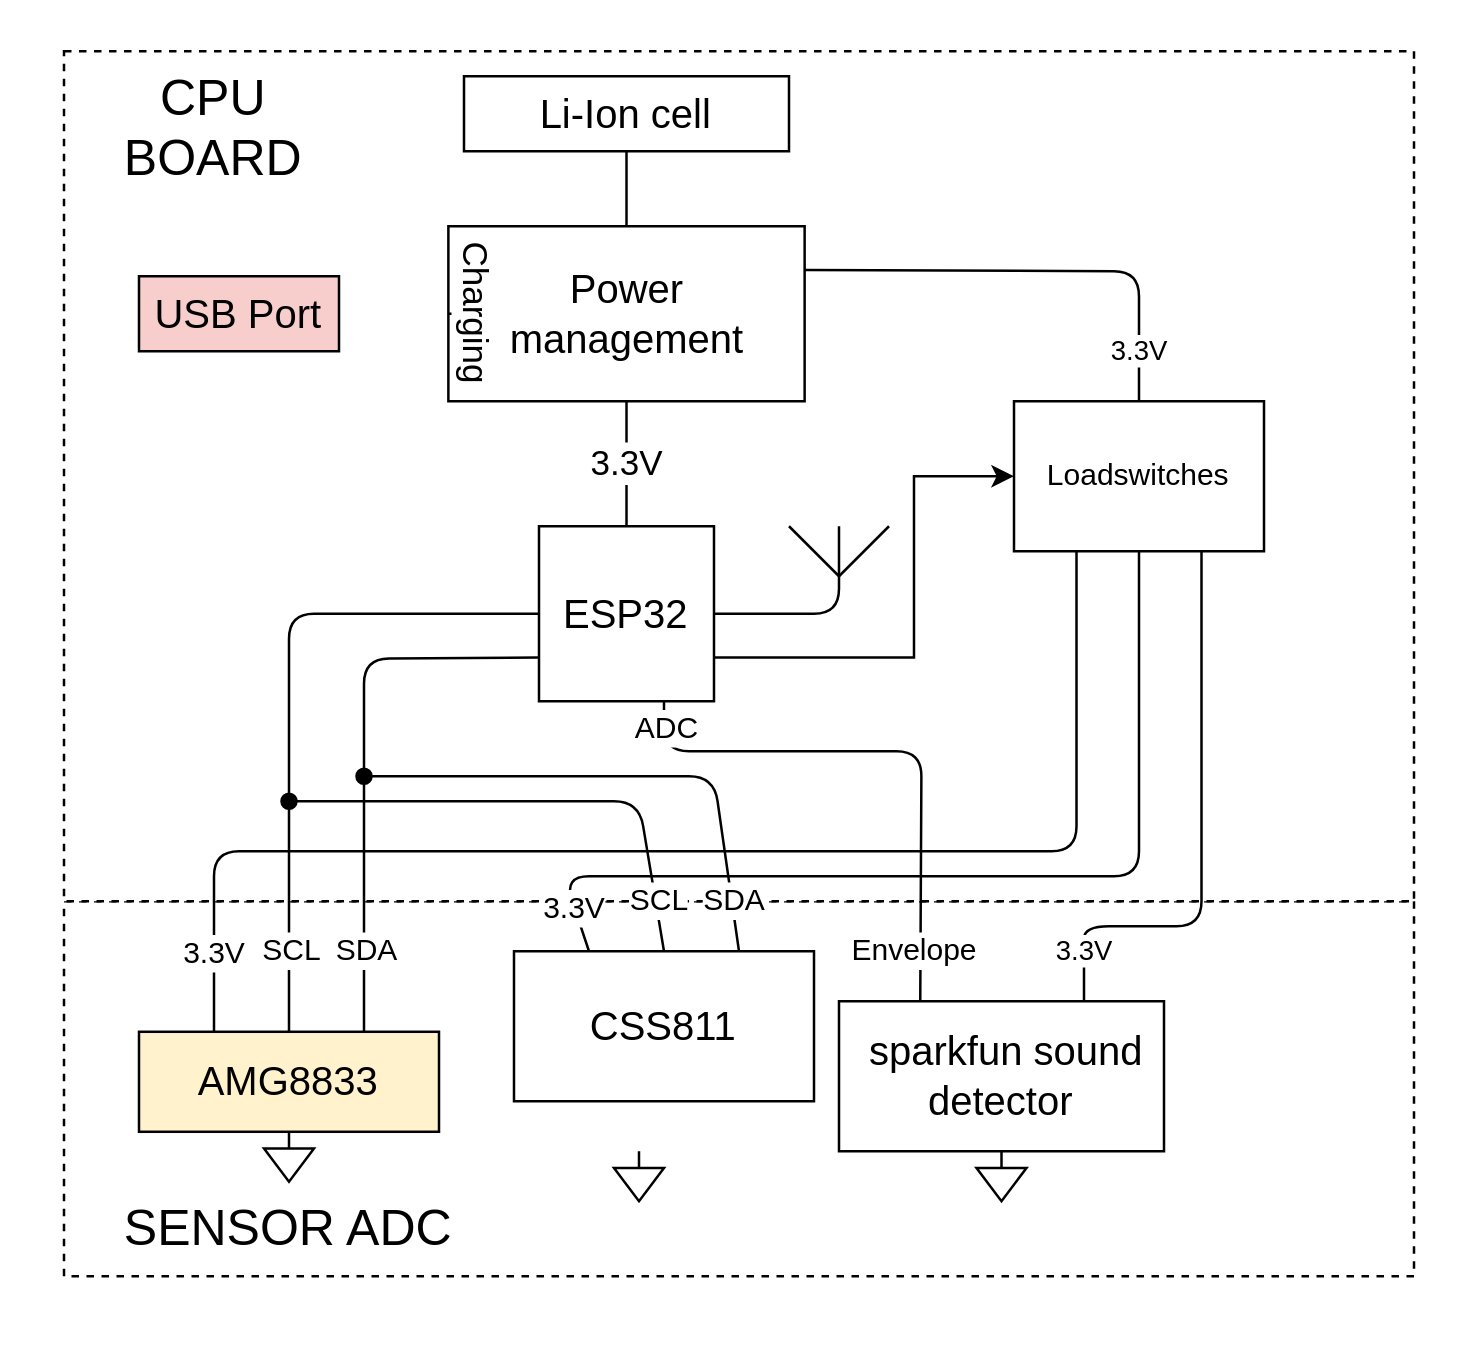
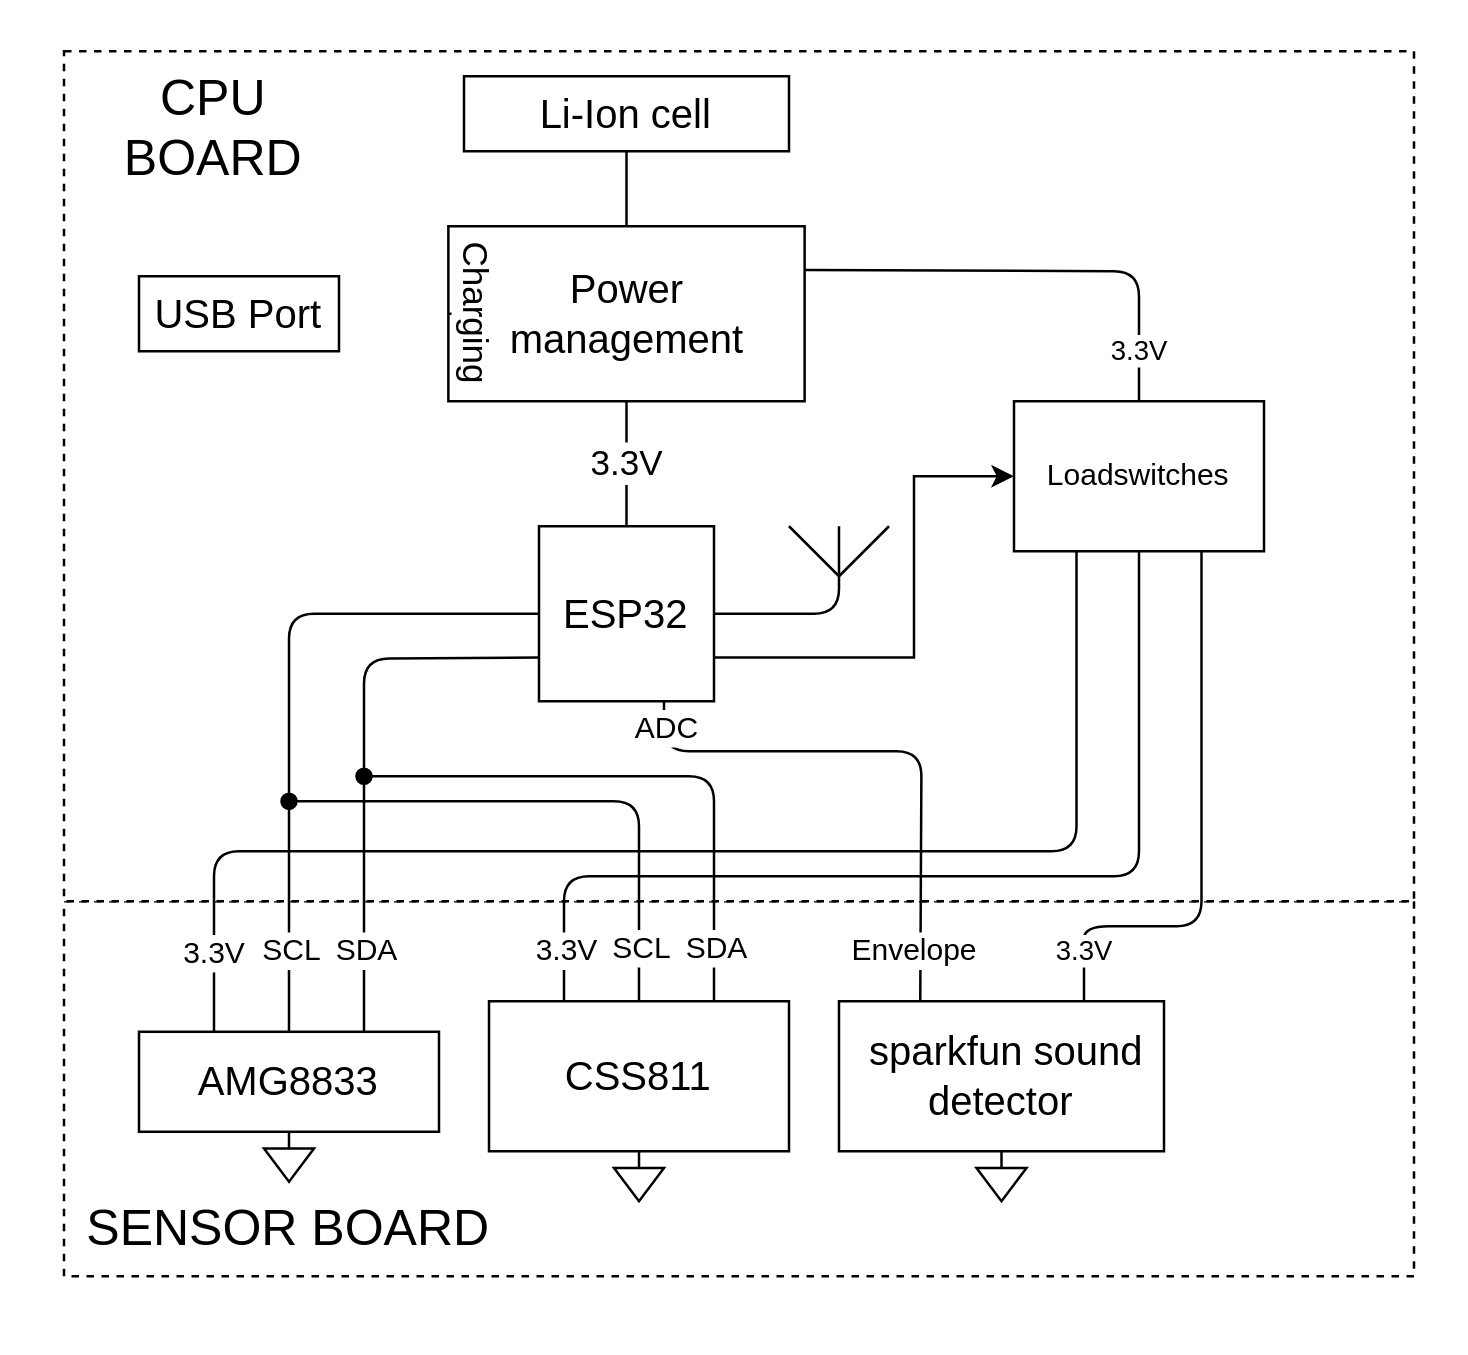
node "USB Port": fillcolor #f8cecc -> #ffffff
node "CSS811": moved (664, 1026) -> (639, 1076)
node "AMG8833": fillcolor #fff2cc -> #ffffff
node "SENSOR ADC": label "SENSOR ADC" -> "SENSOR BOARD"
